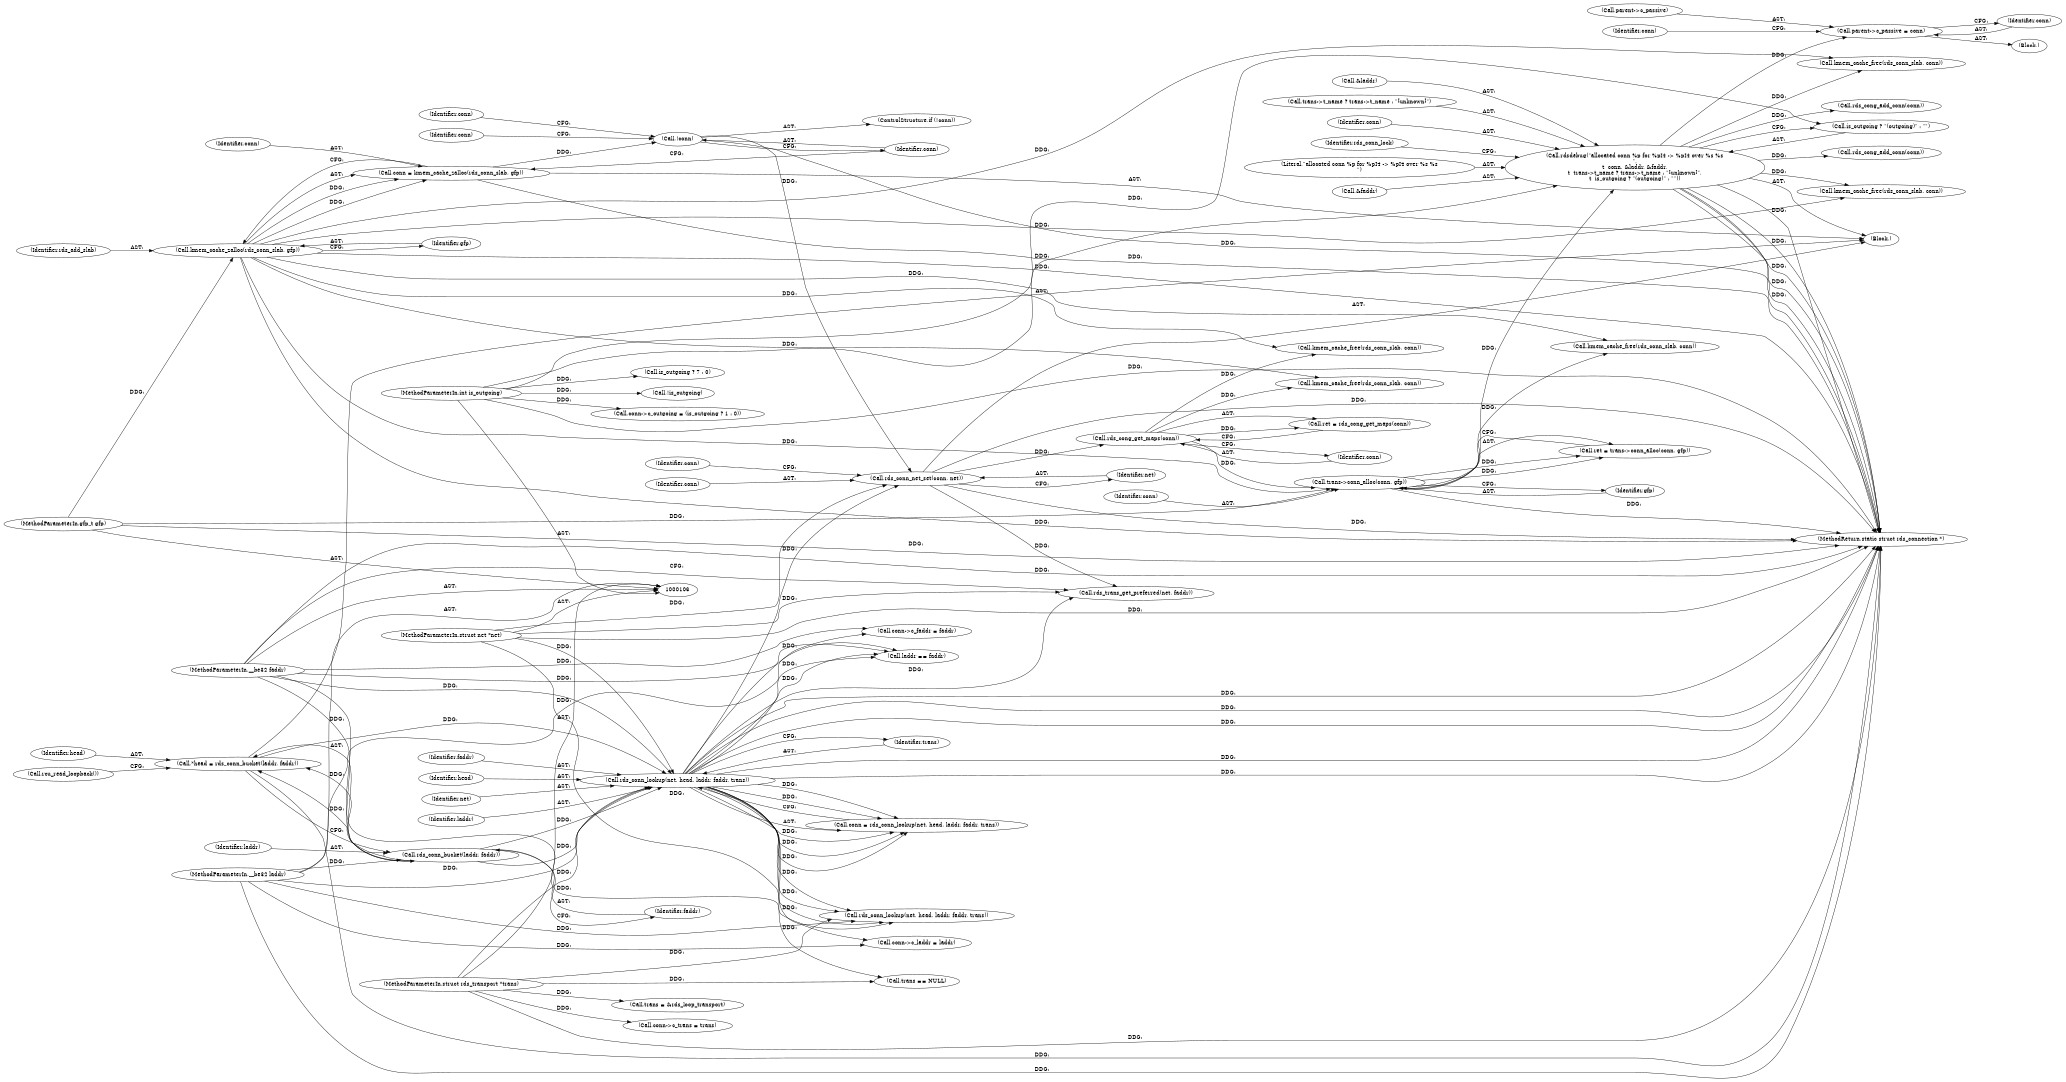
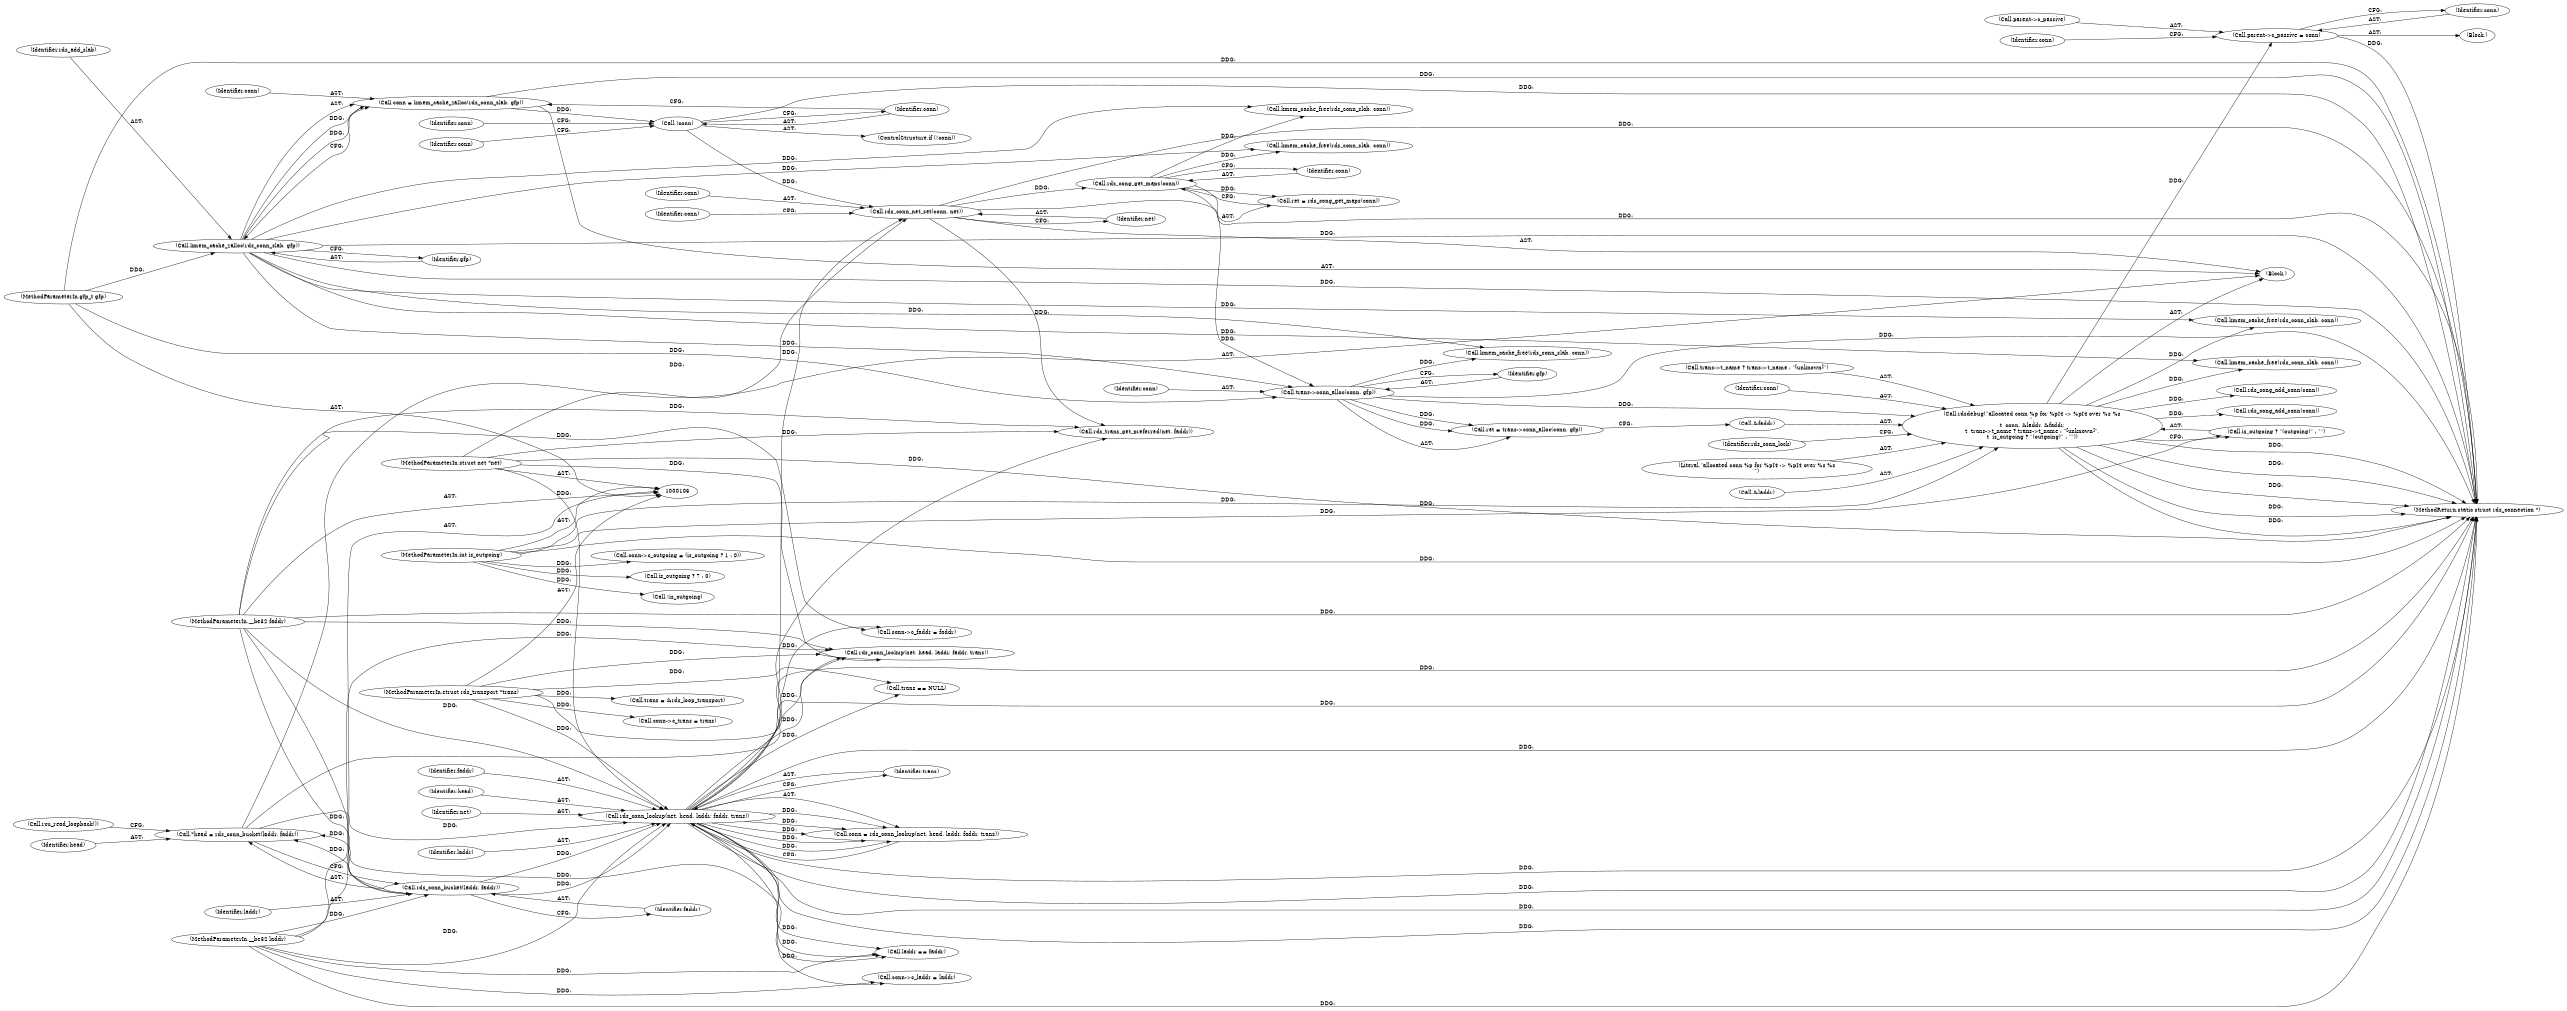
edge "(Call,parent->c_passive = conn)" -> "(MethodReturn,static struct rds_connection *)": added, label "DDG:"
edge "(Call,ret = trans->conn_alloc(conn, gfp))" -> "(Call,trans->conn_alloc(conn, gfp))": now "(Call,ret = trans->conn_alloc(conn, gfp))" -> "(Call,&faddr)"
edge "(MethodParameterIn,__be32 faddr)" -> "(Call,rds_trans_get_preferred(net, faddr))": label "CFG: " -> "DDG: "
